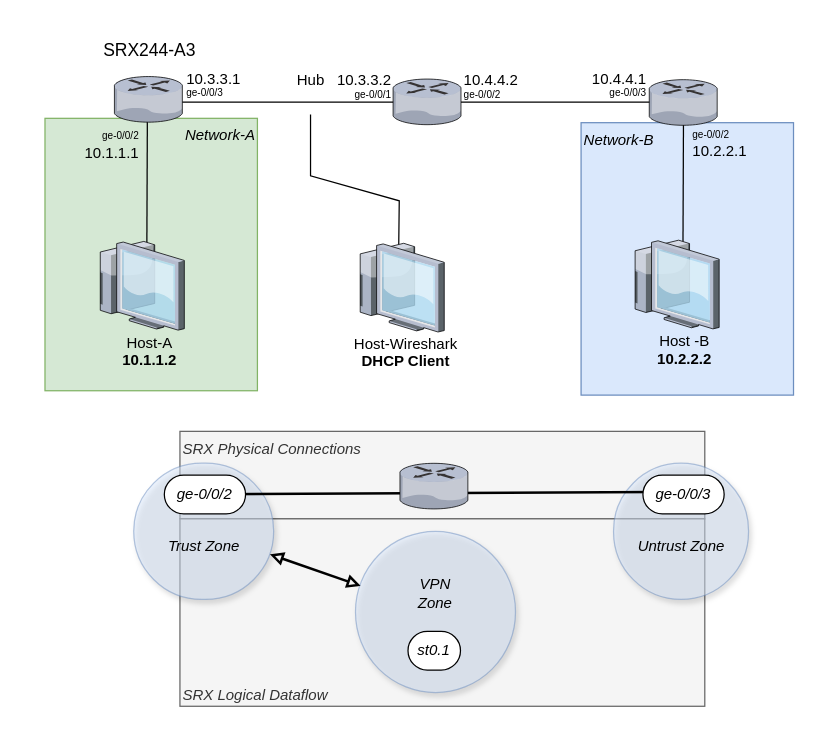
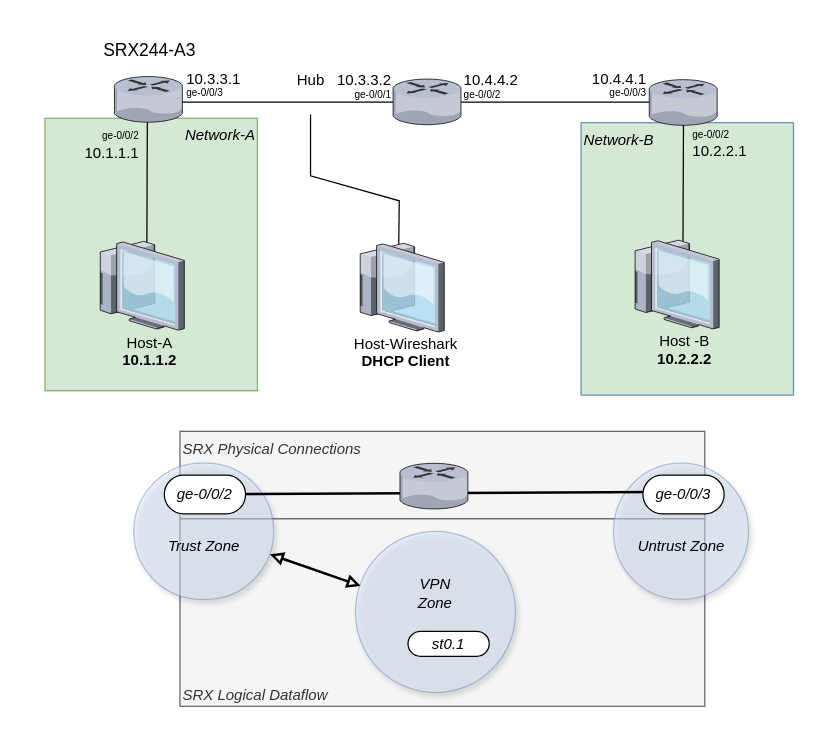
node "Network-B": fillcolor #dae8fc -> #d5e8d4
node "st0.1": size 53x39 -> 81x25
